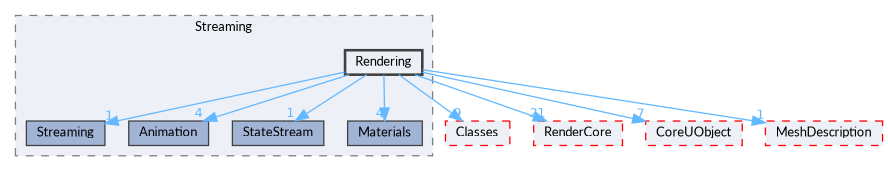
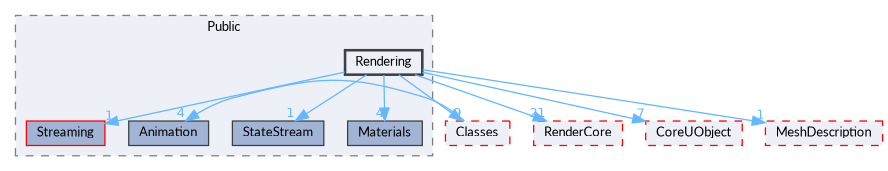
cluster "Streaming": label "Streaming" -> "Public"
edge "Rendering" -> "Animation": now "Classes" -> "Animation"
node "Streaming": color grey25 -> red
